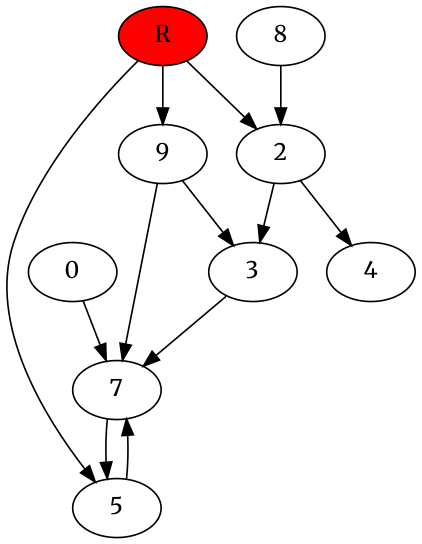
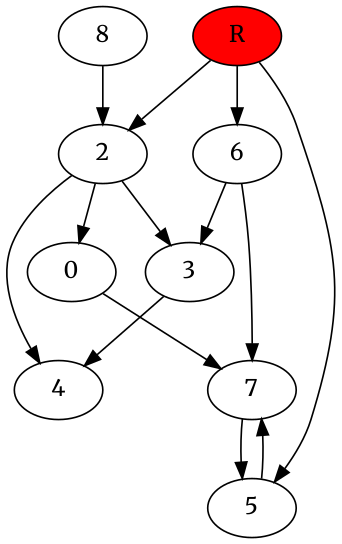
node "9": label "9" -> "6"
edge "2" -> "0": added
edge "3" -> "7": now "3" -> "4"
